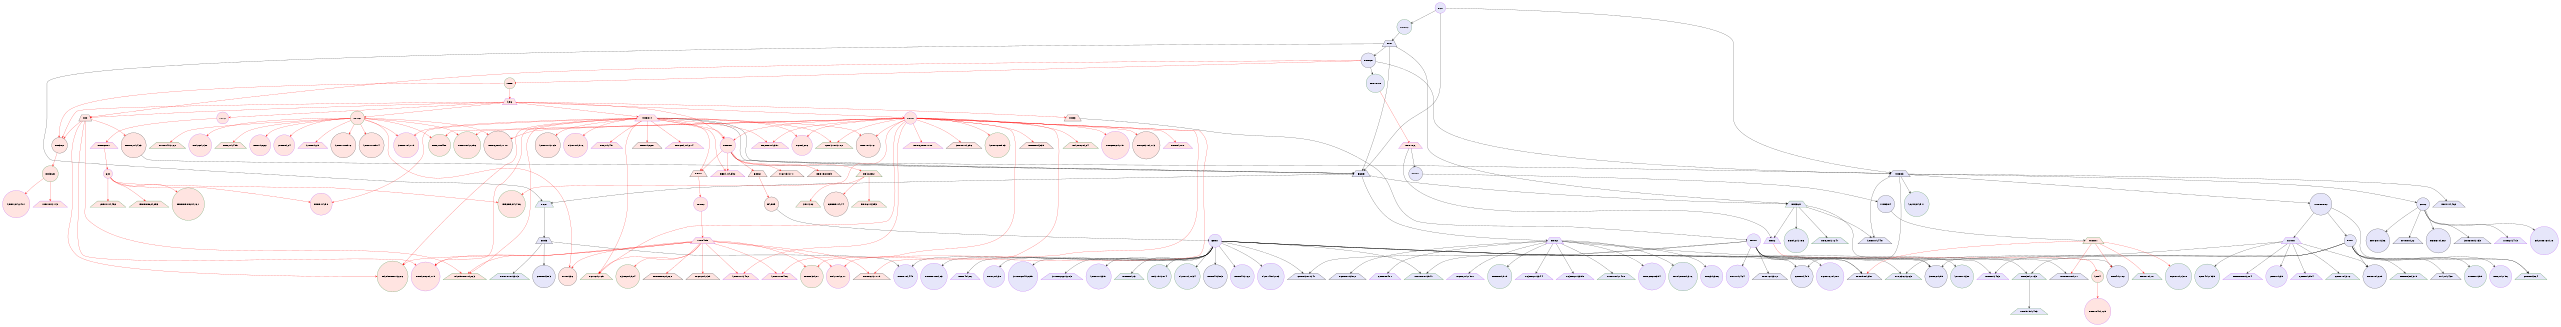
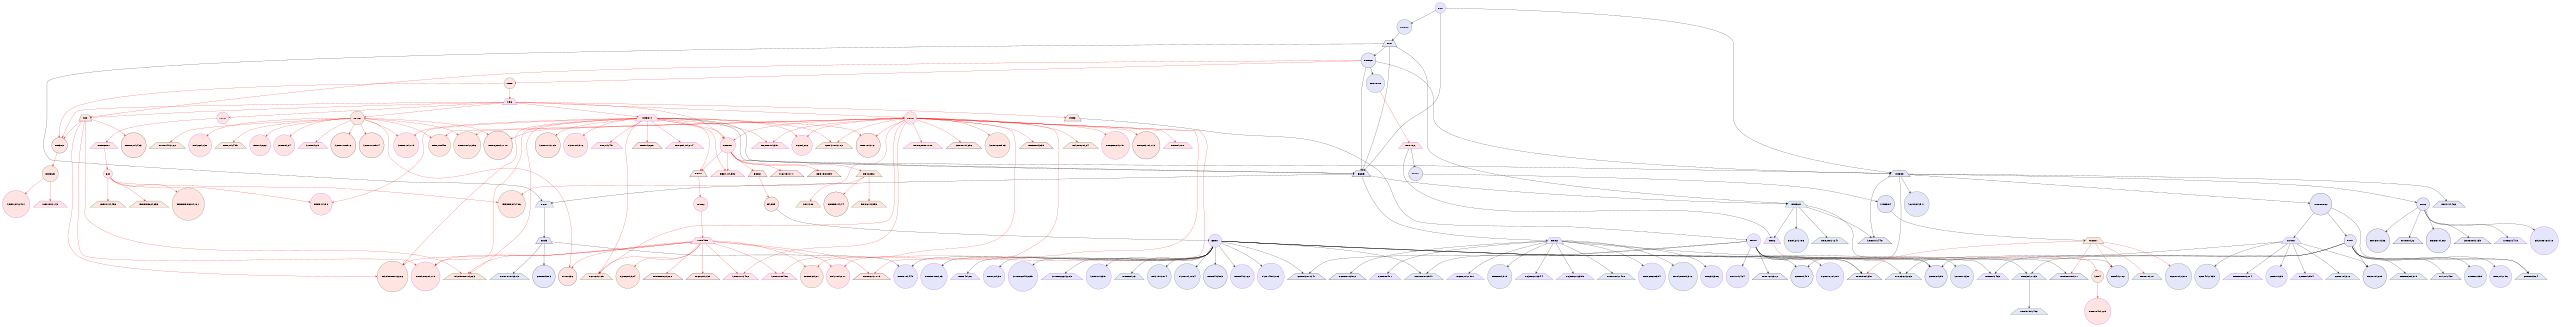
edge "HDAC1_S423" -> "EGFR": now "PRKCA" -> "EGFR"
